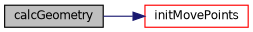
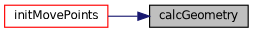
edge "calcGeometry" -> "initMovePoints": reversed
